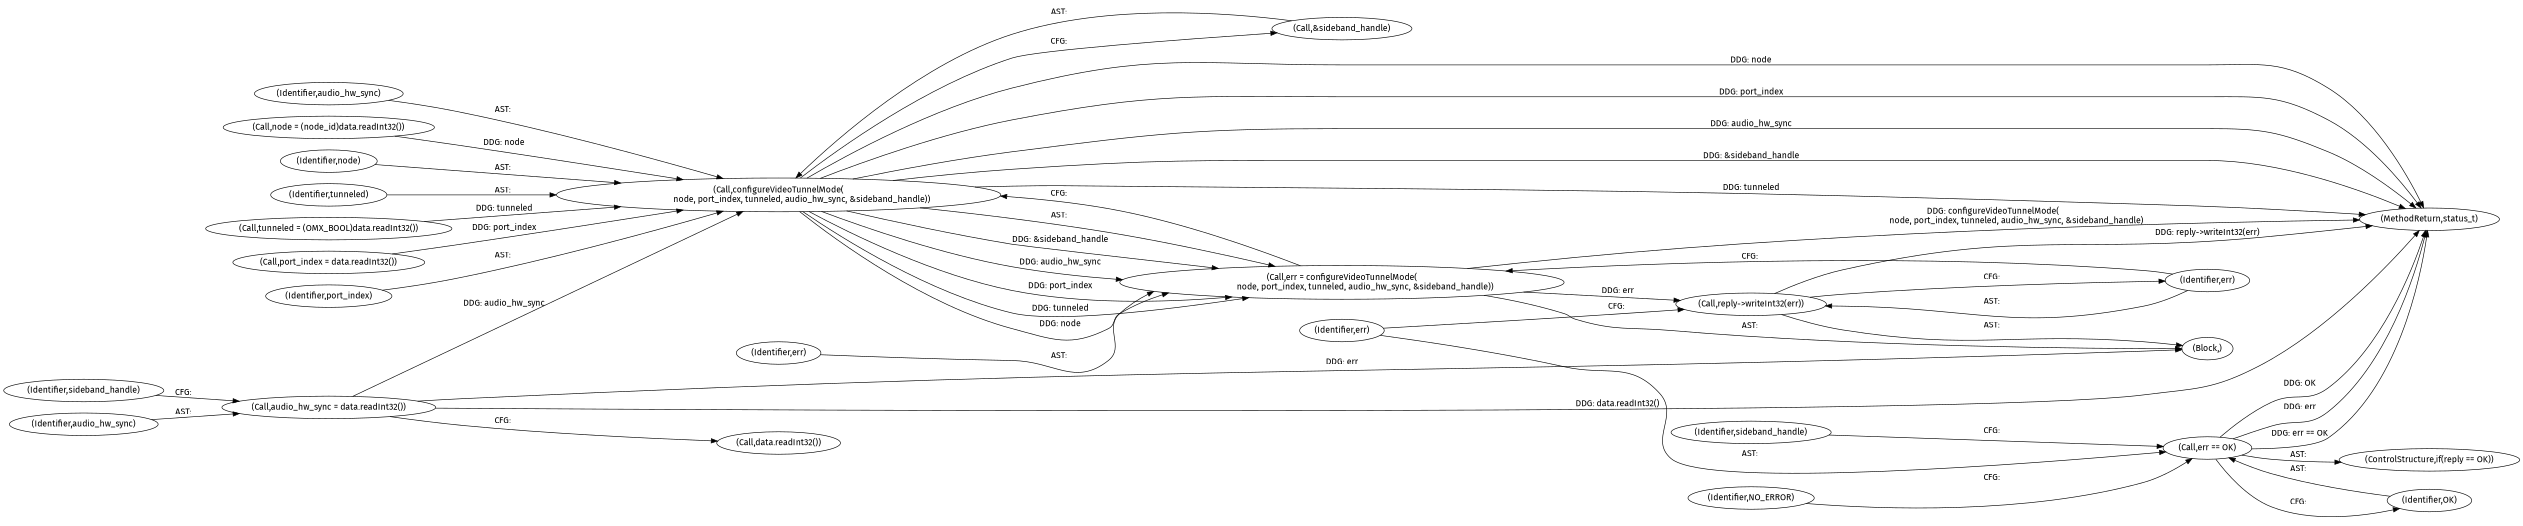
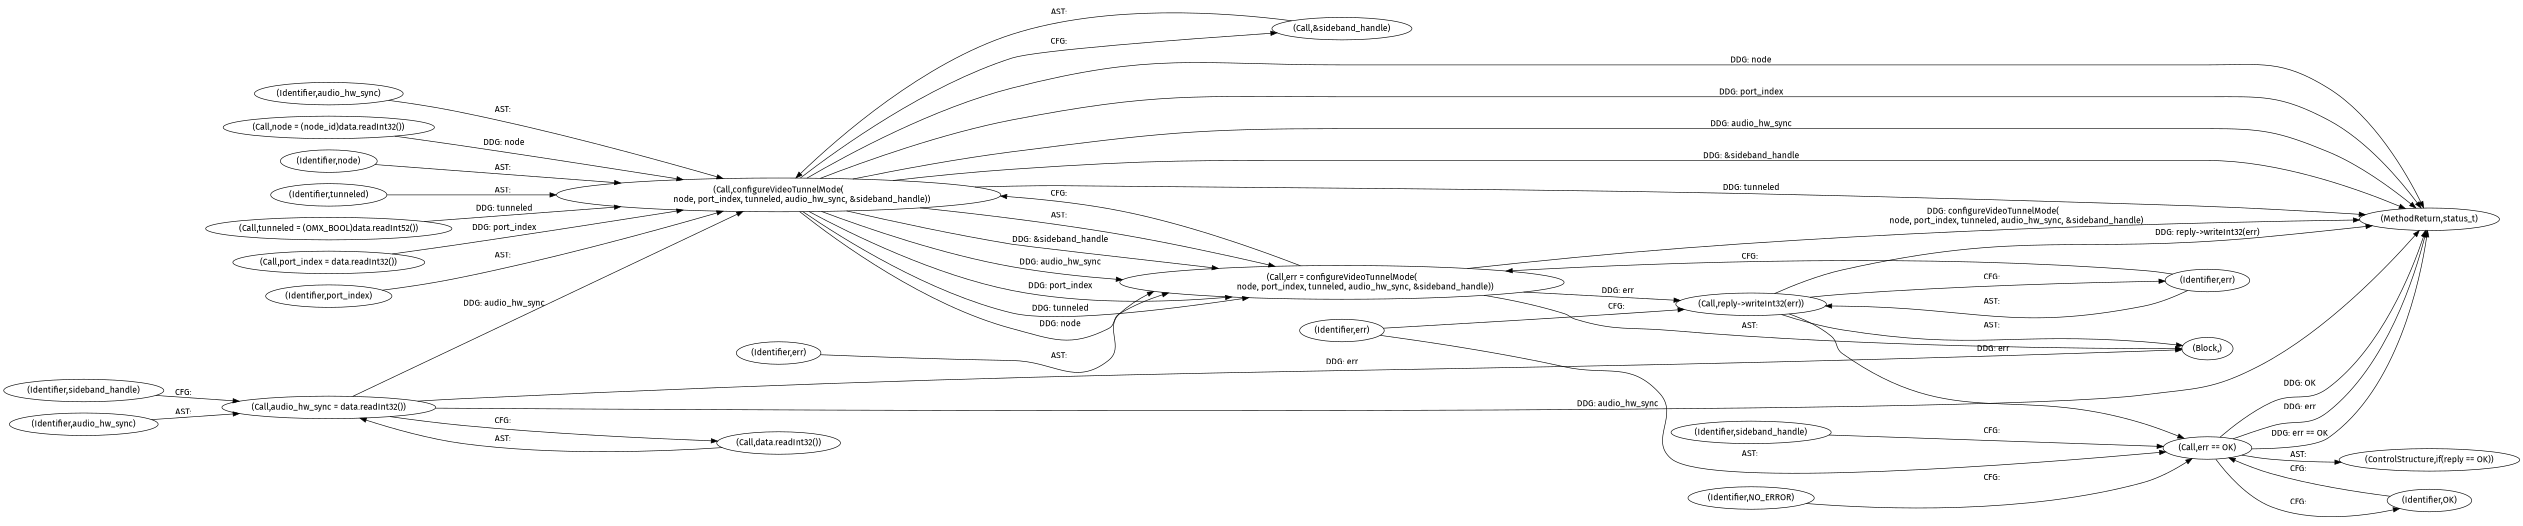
node "(Call,tunneled = (OMX_BOOL)data.readInt32())": label "(Call,tunneled = (OMX_BOOL)data.readInt32())" -> "(Call,tunneled = (OMX_BOOL)data.readInt52())"
edge "(Call,reply->writeInt32(err))" -> "(Call,err == OK)": added, label "DDG: err"
edge "(Call,audio_hw_sync = data.readInt32())" -> "(MethodReturn,status_t)": label "DDG: data.readInt32()" -> "DDG: audio_hw_sync"
edge "(Call,data.readInt32())" -> "(Call,audio_hw_sync = data.readInt32())": added, label "AST:"
edge "(Identifier,OK)" -> "(Call,err == OK)": label "AST: " -> "CFG: "
